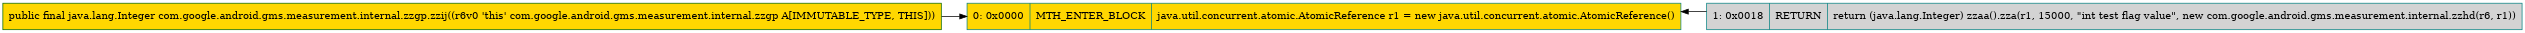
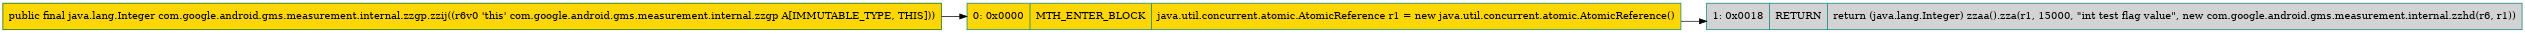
edge "1: 0x0018" -> "0: 0x0000": reversed
